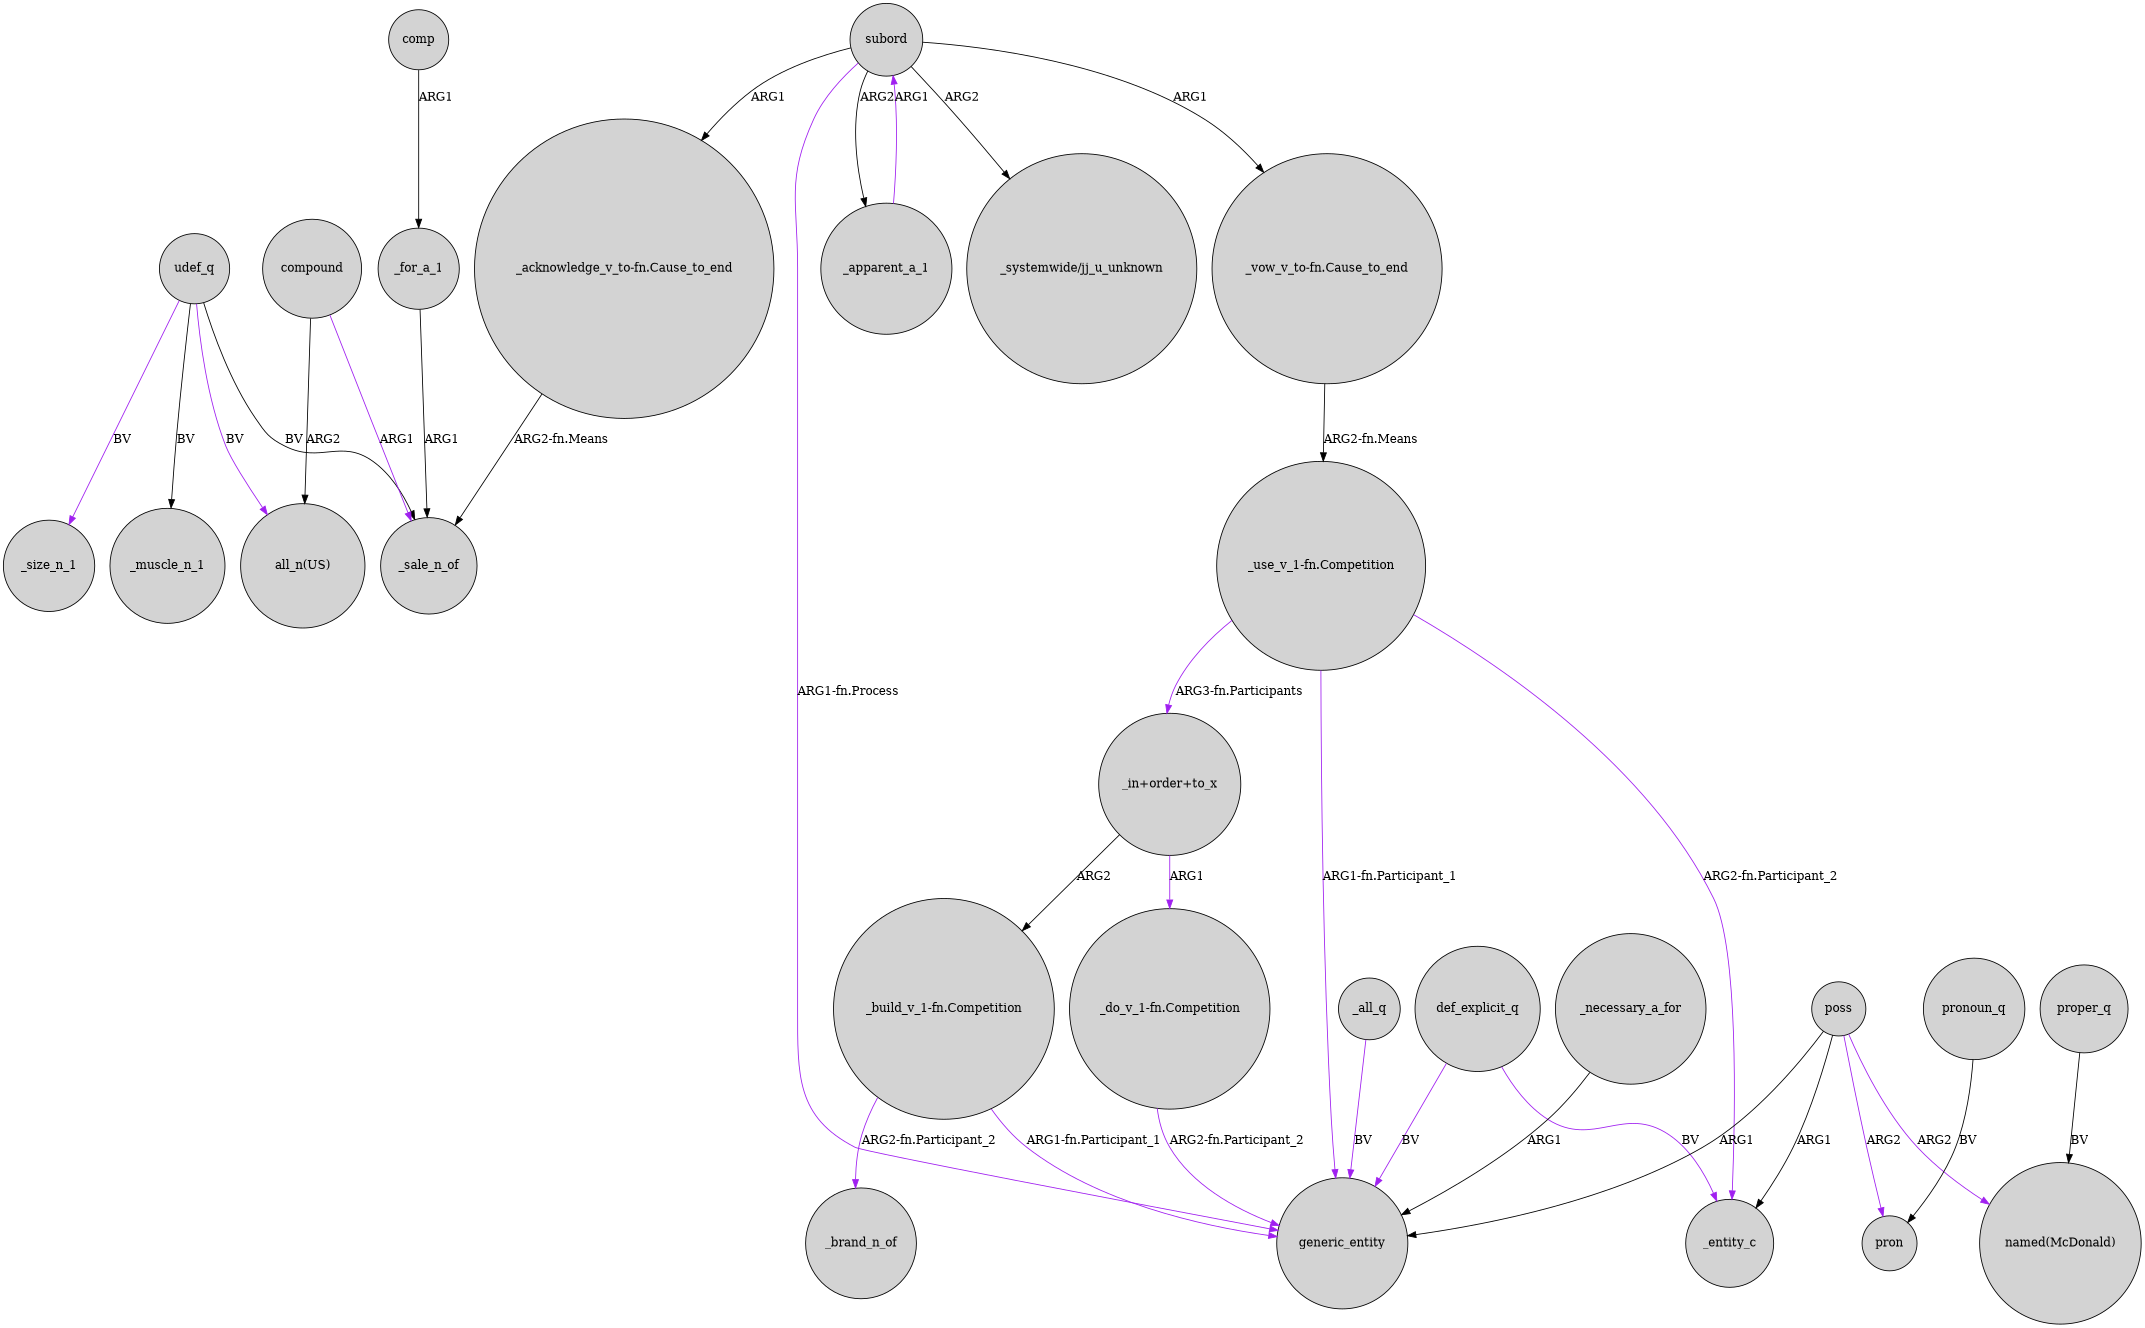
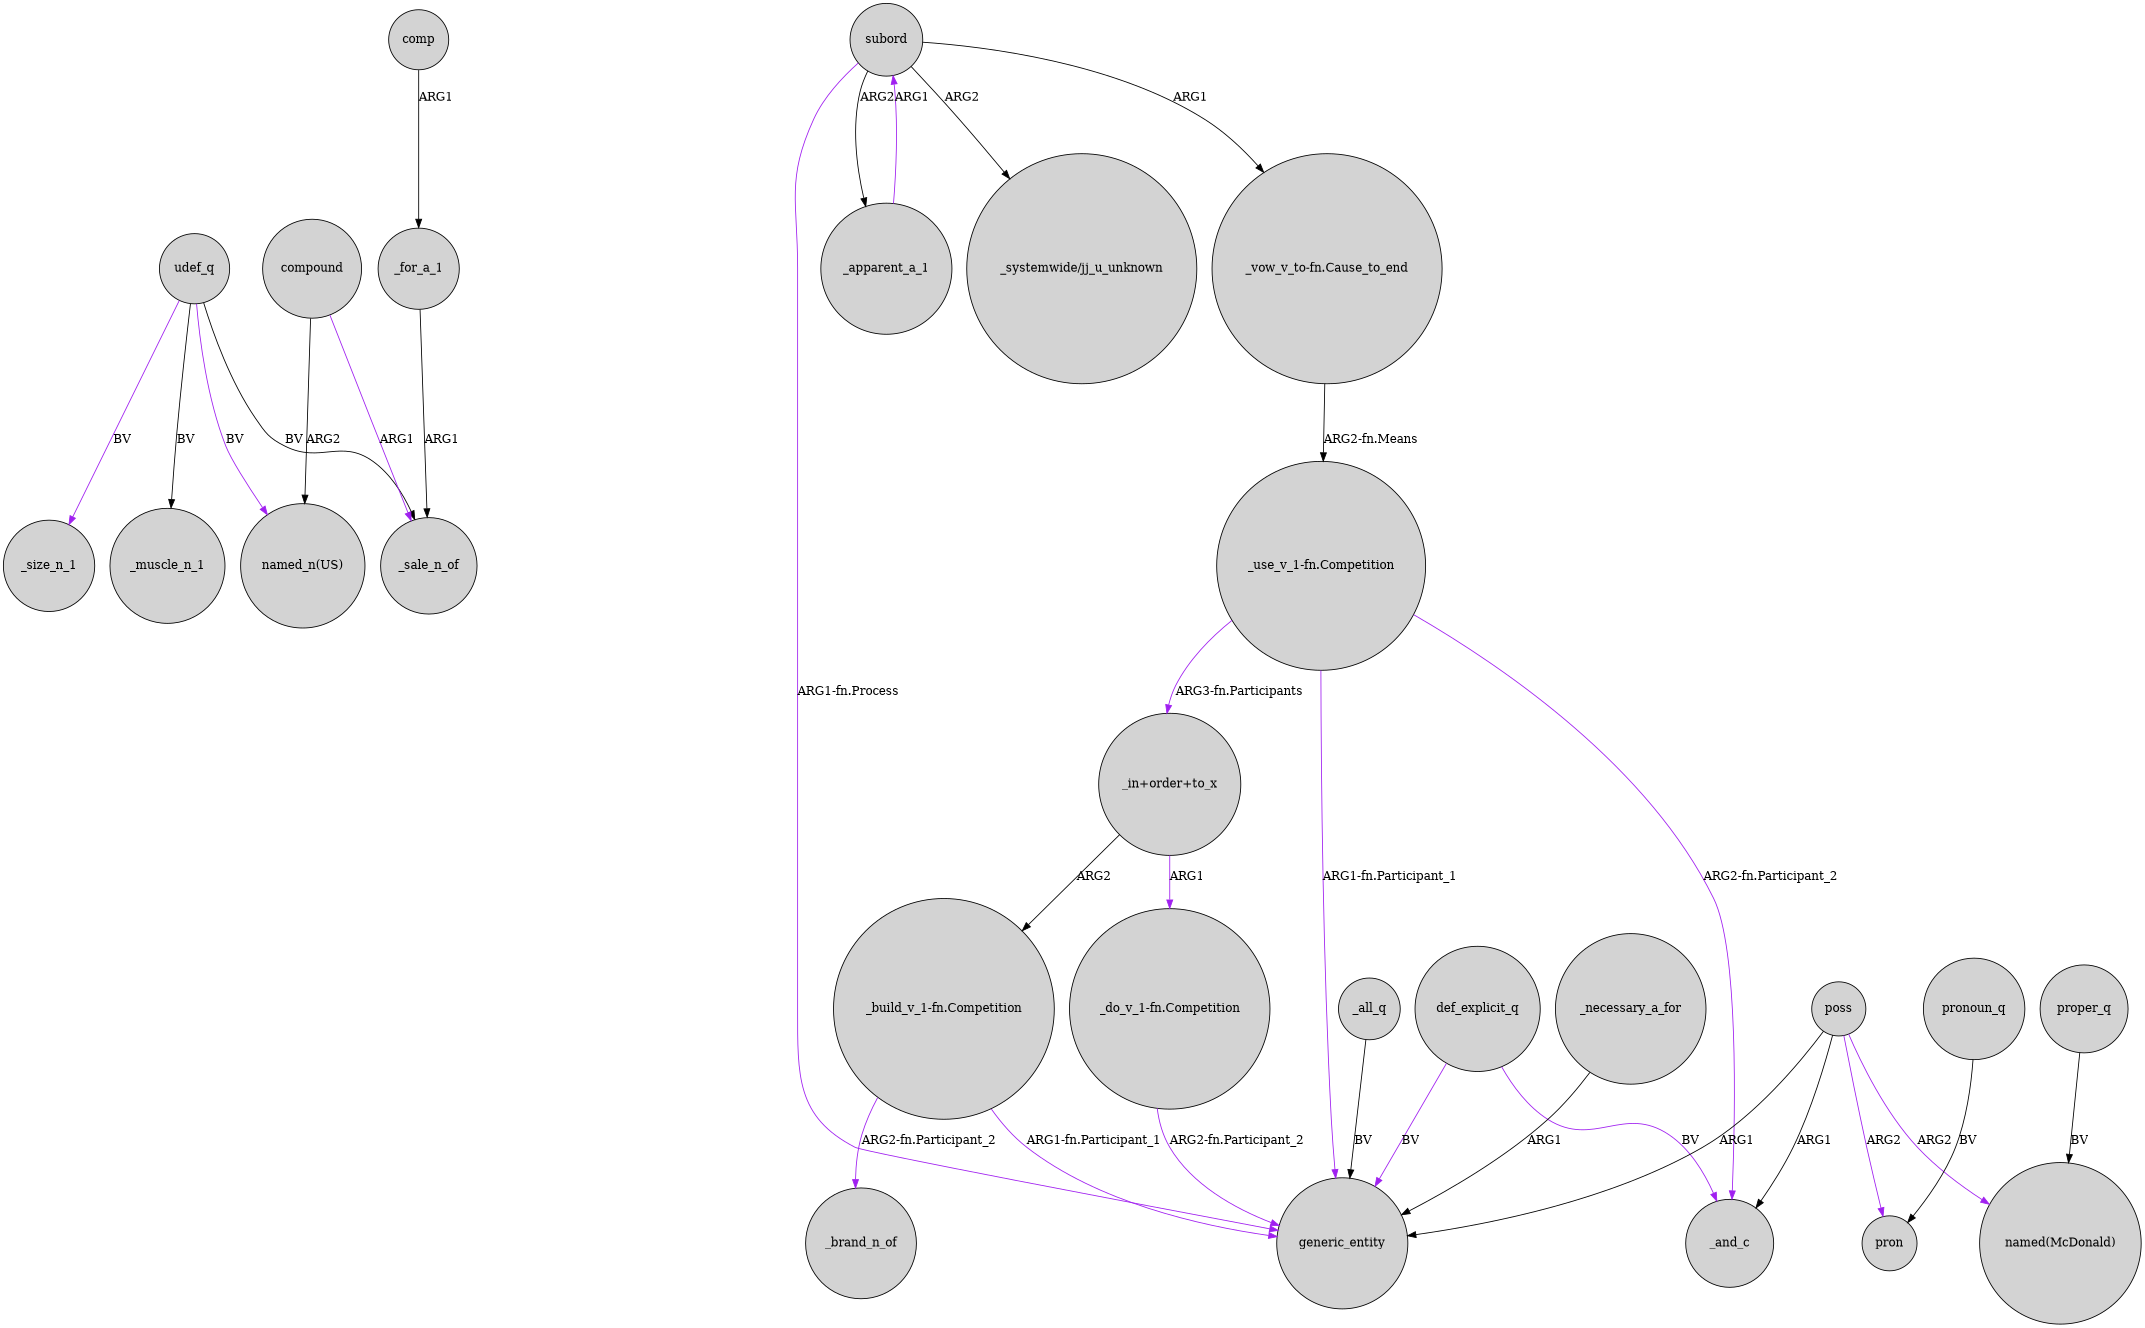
node "_acknowledge_v_to-fn.Cause_to_end": removed
node "all_n(US)": label "all_n(US)" -> "named_n(US)"
edge "_all_q" -> "generic_entity": color purple -> black
node "_entity_c": label "_entity_c" -> "_and_c"
